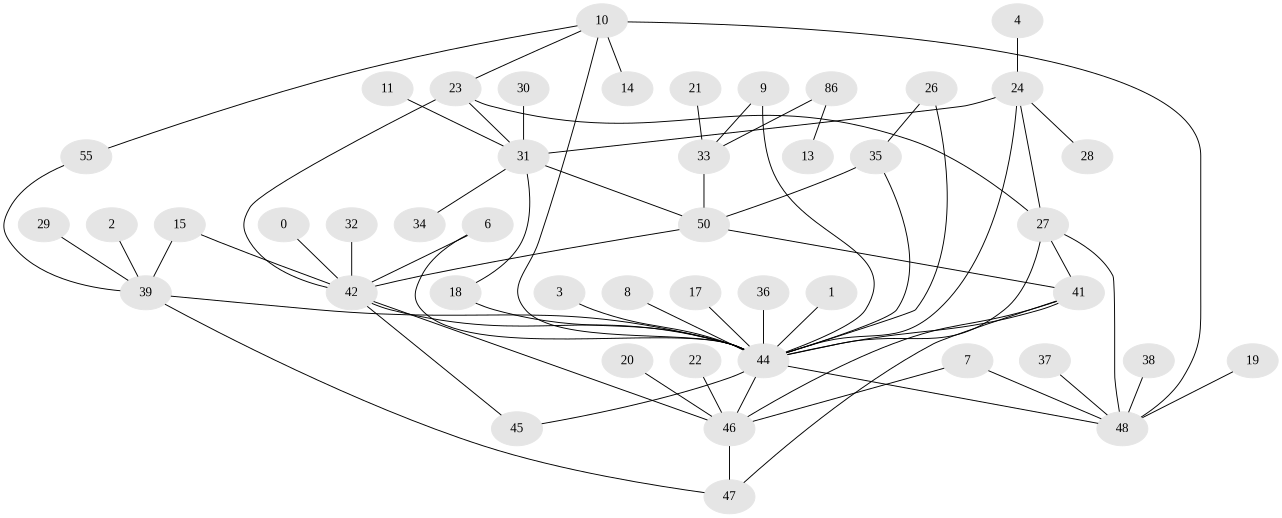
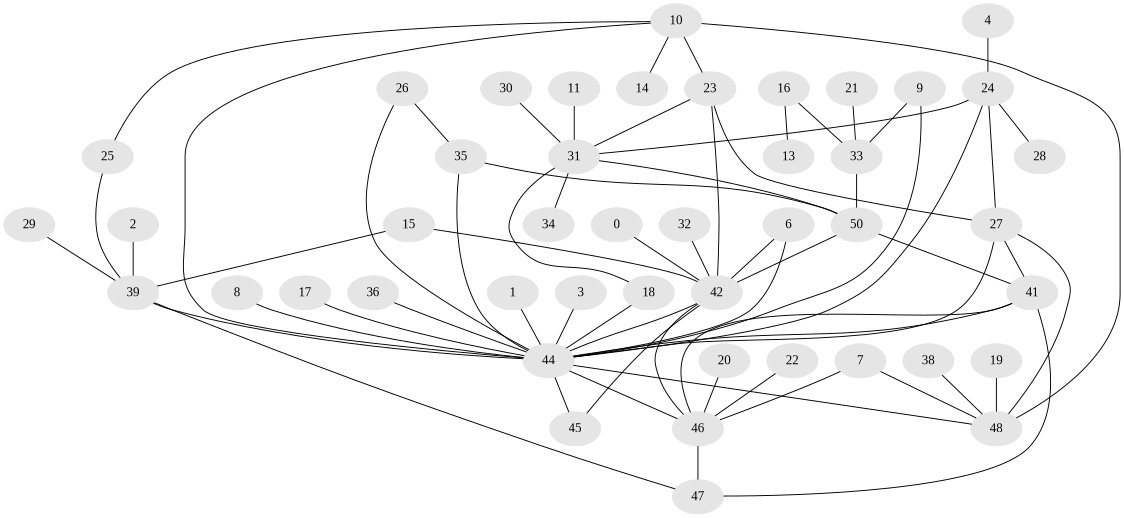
node "86": label "86" -> "16"
node "55": label "55" -> "25"
node "37": removed
